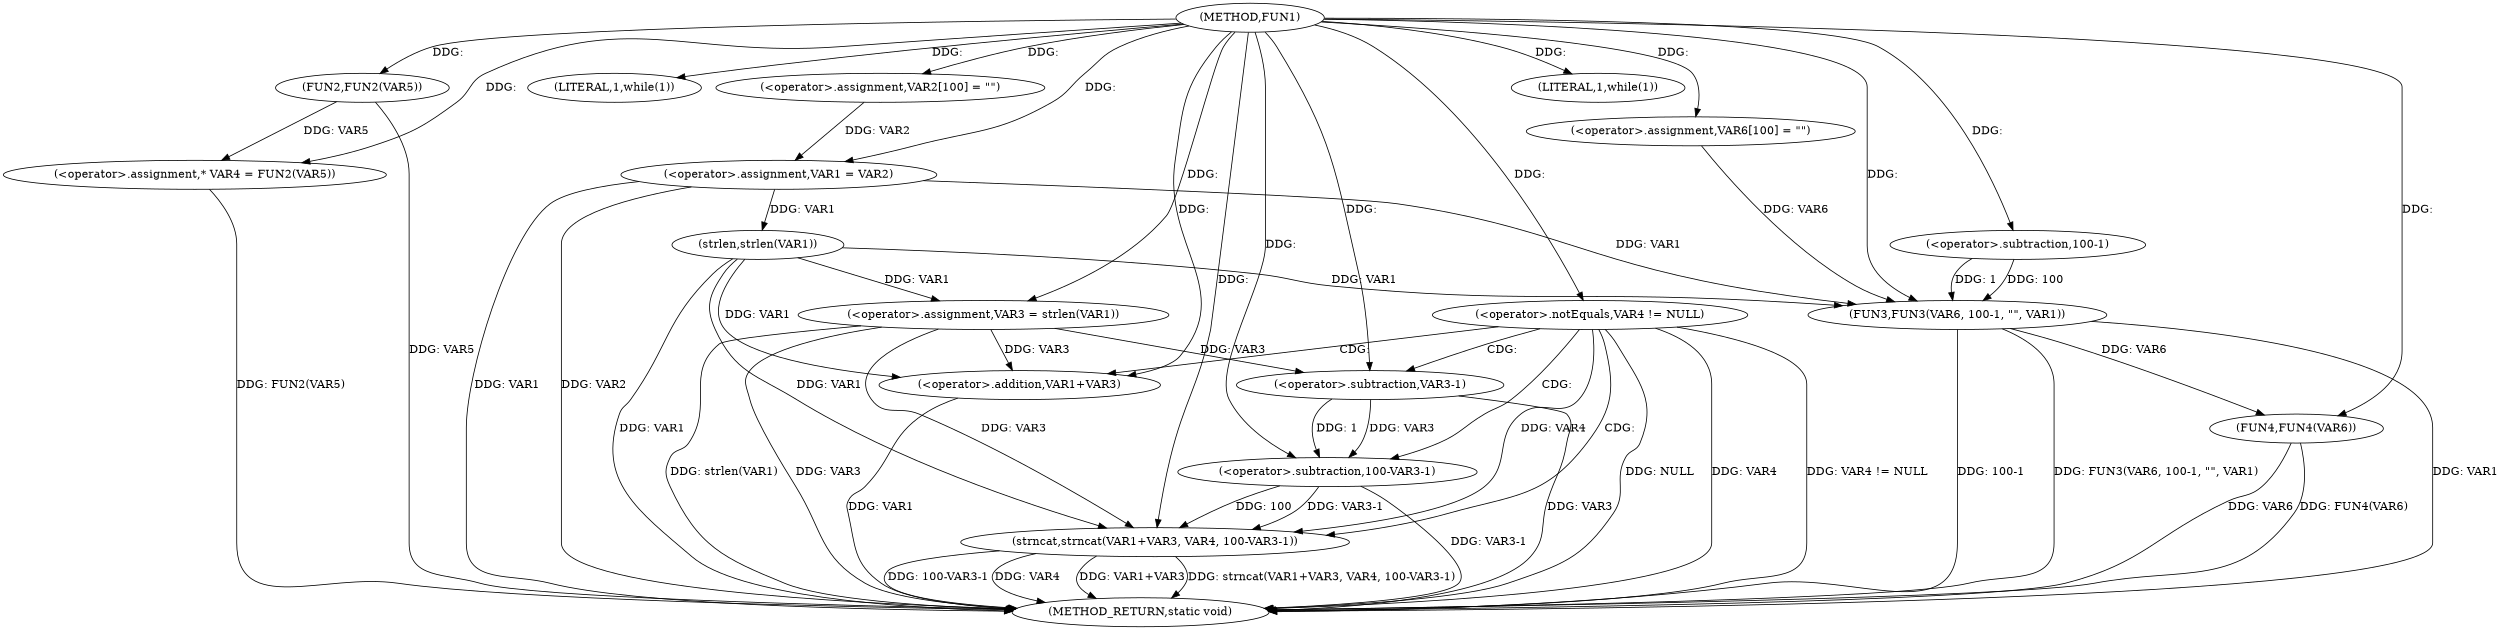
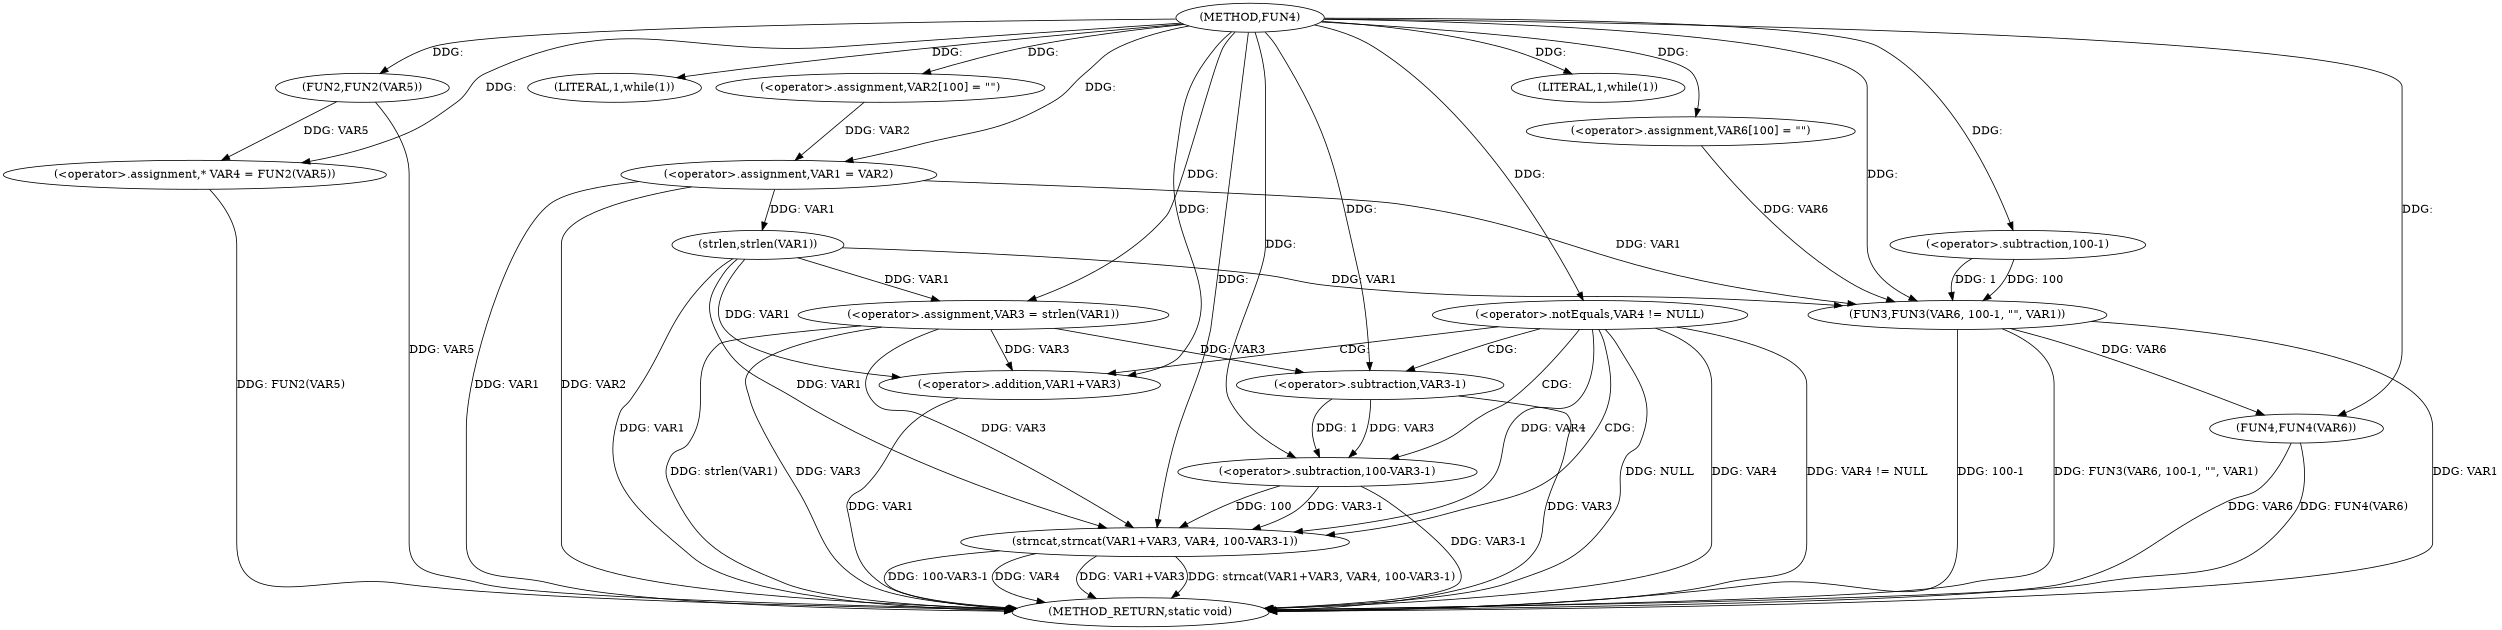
node "(METHOD,FUN1)": label "(METHOD,FUN1)" -> "(METHOD,FUN4)"
